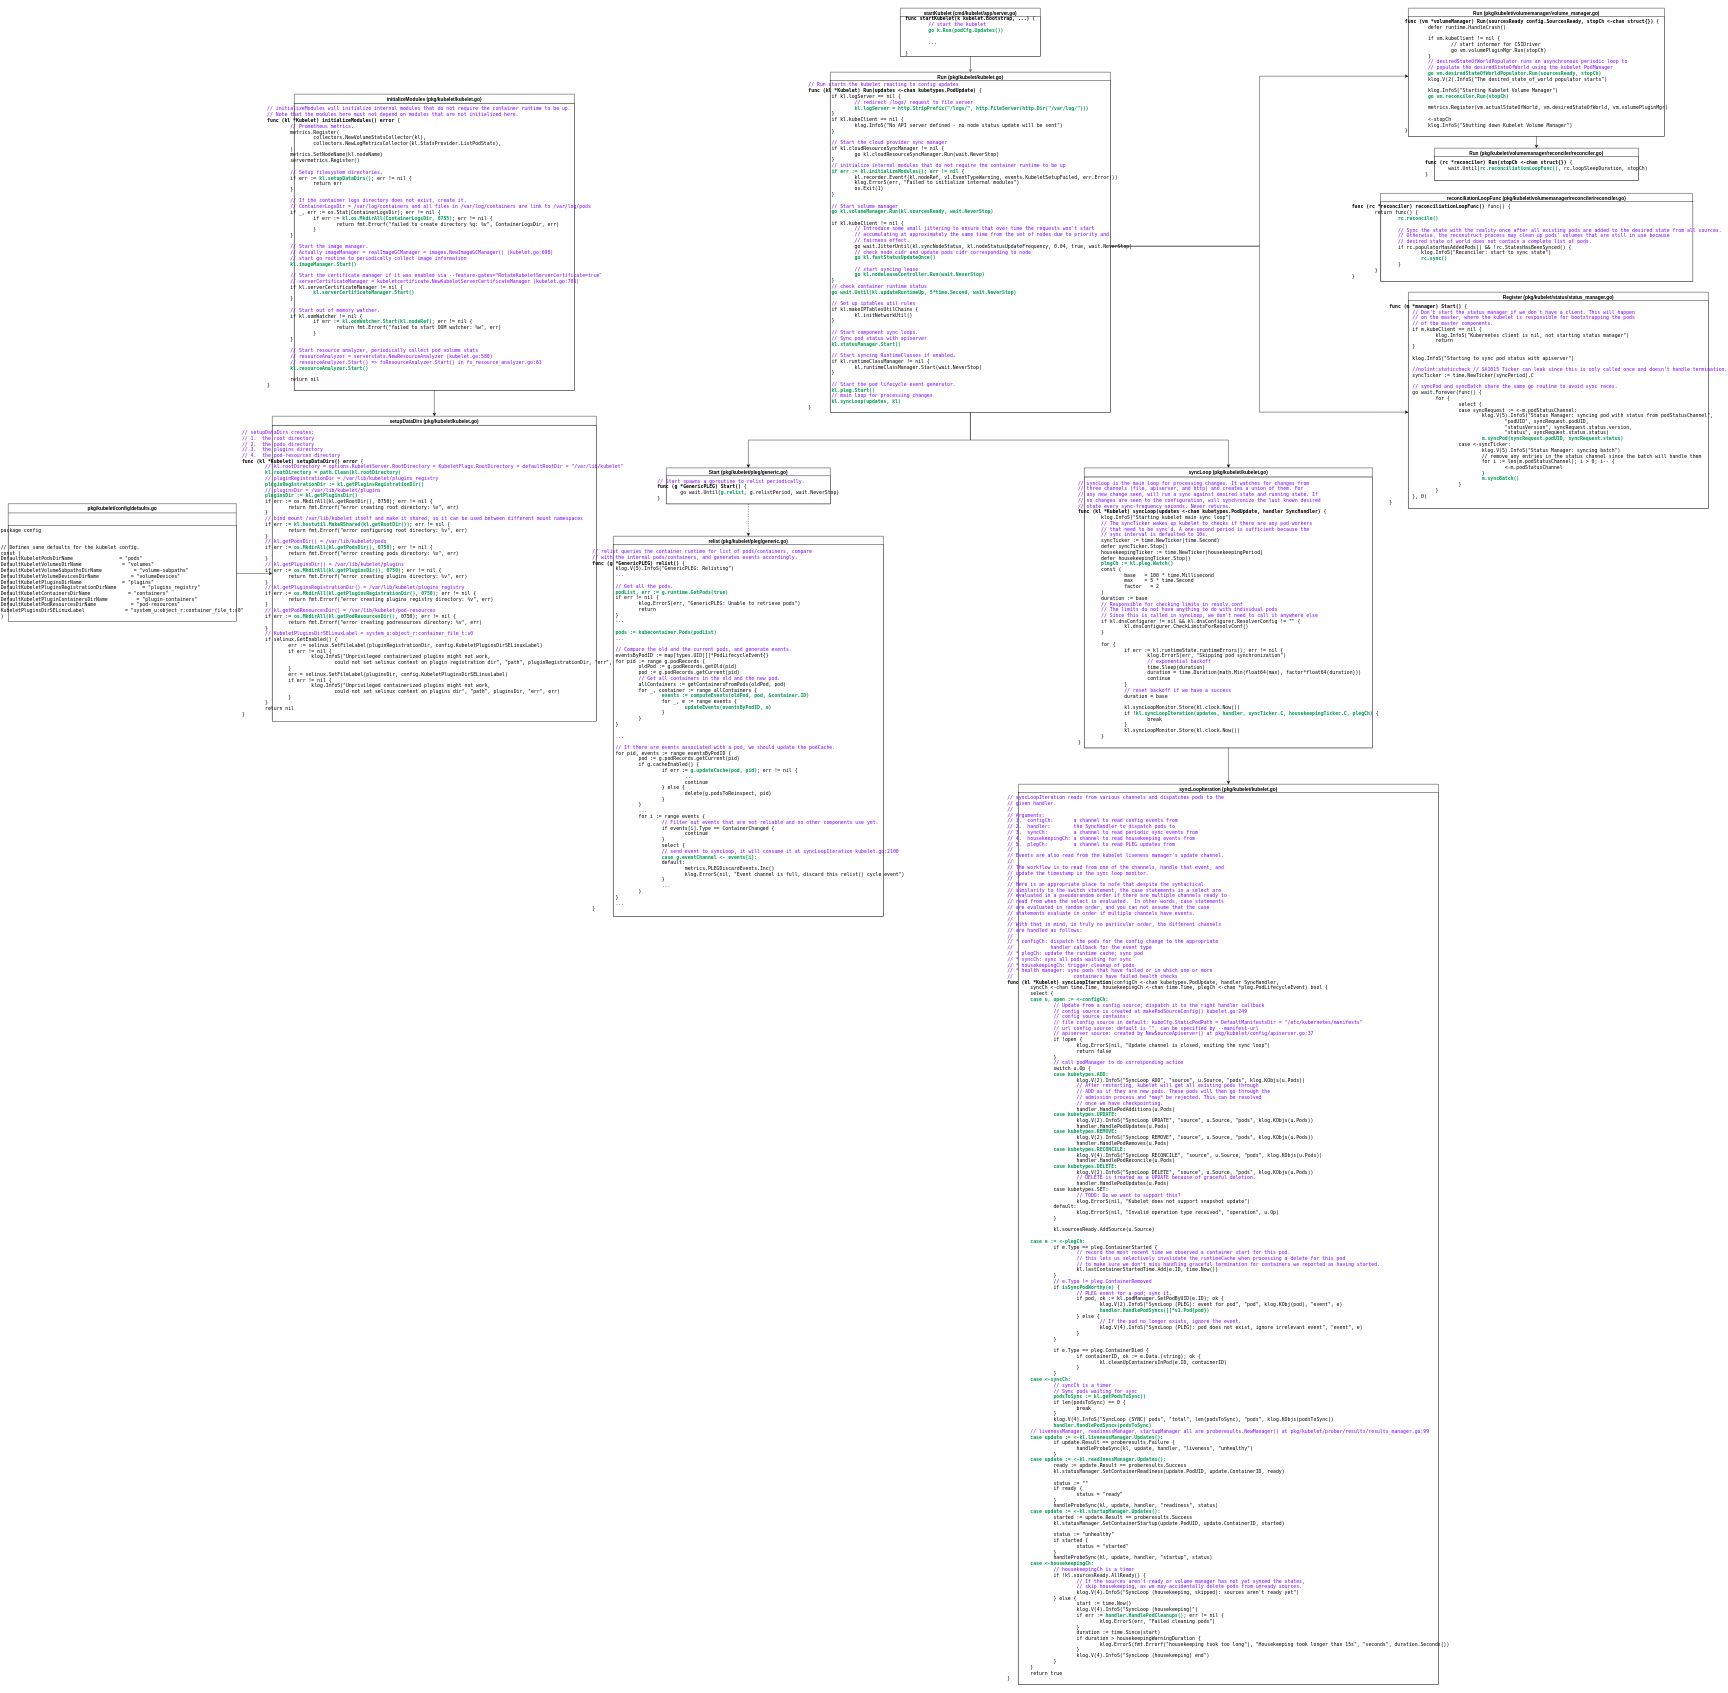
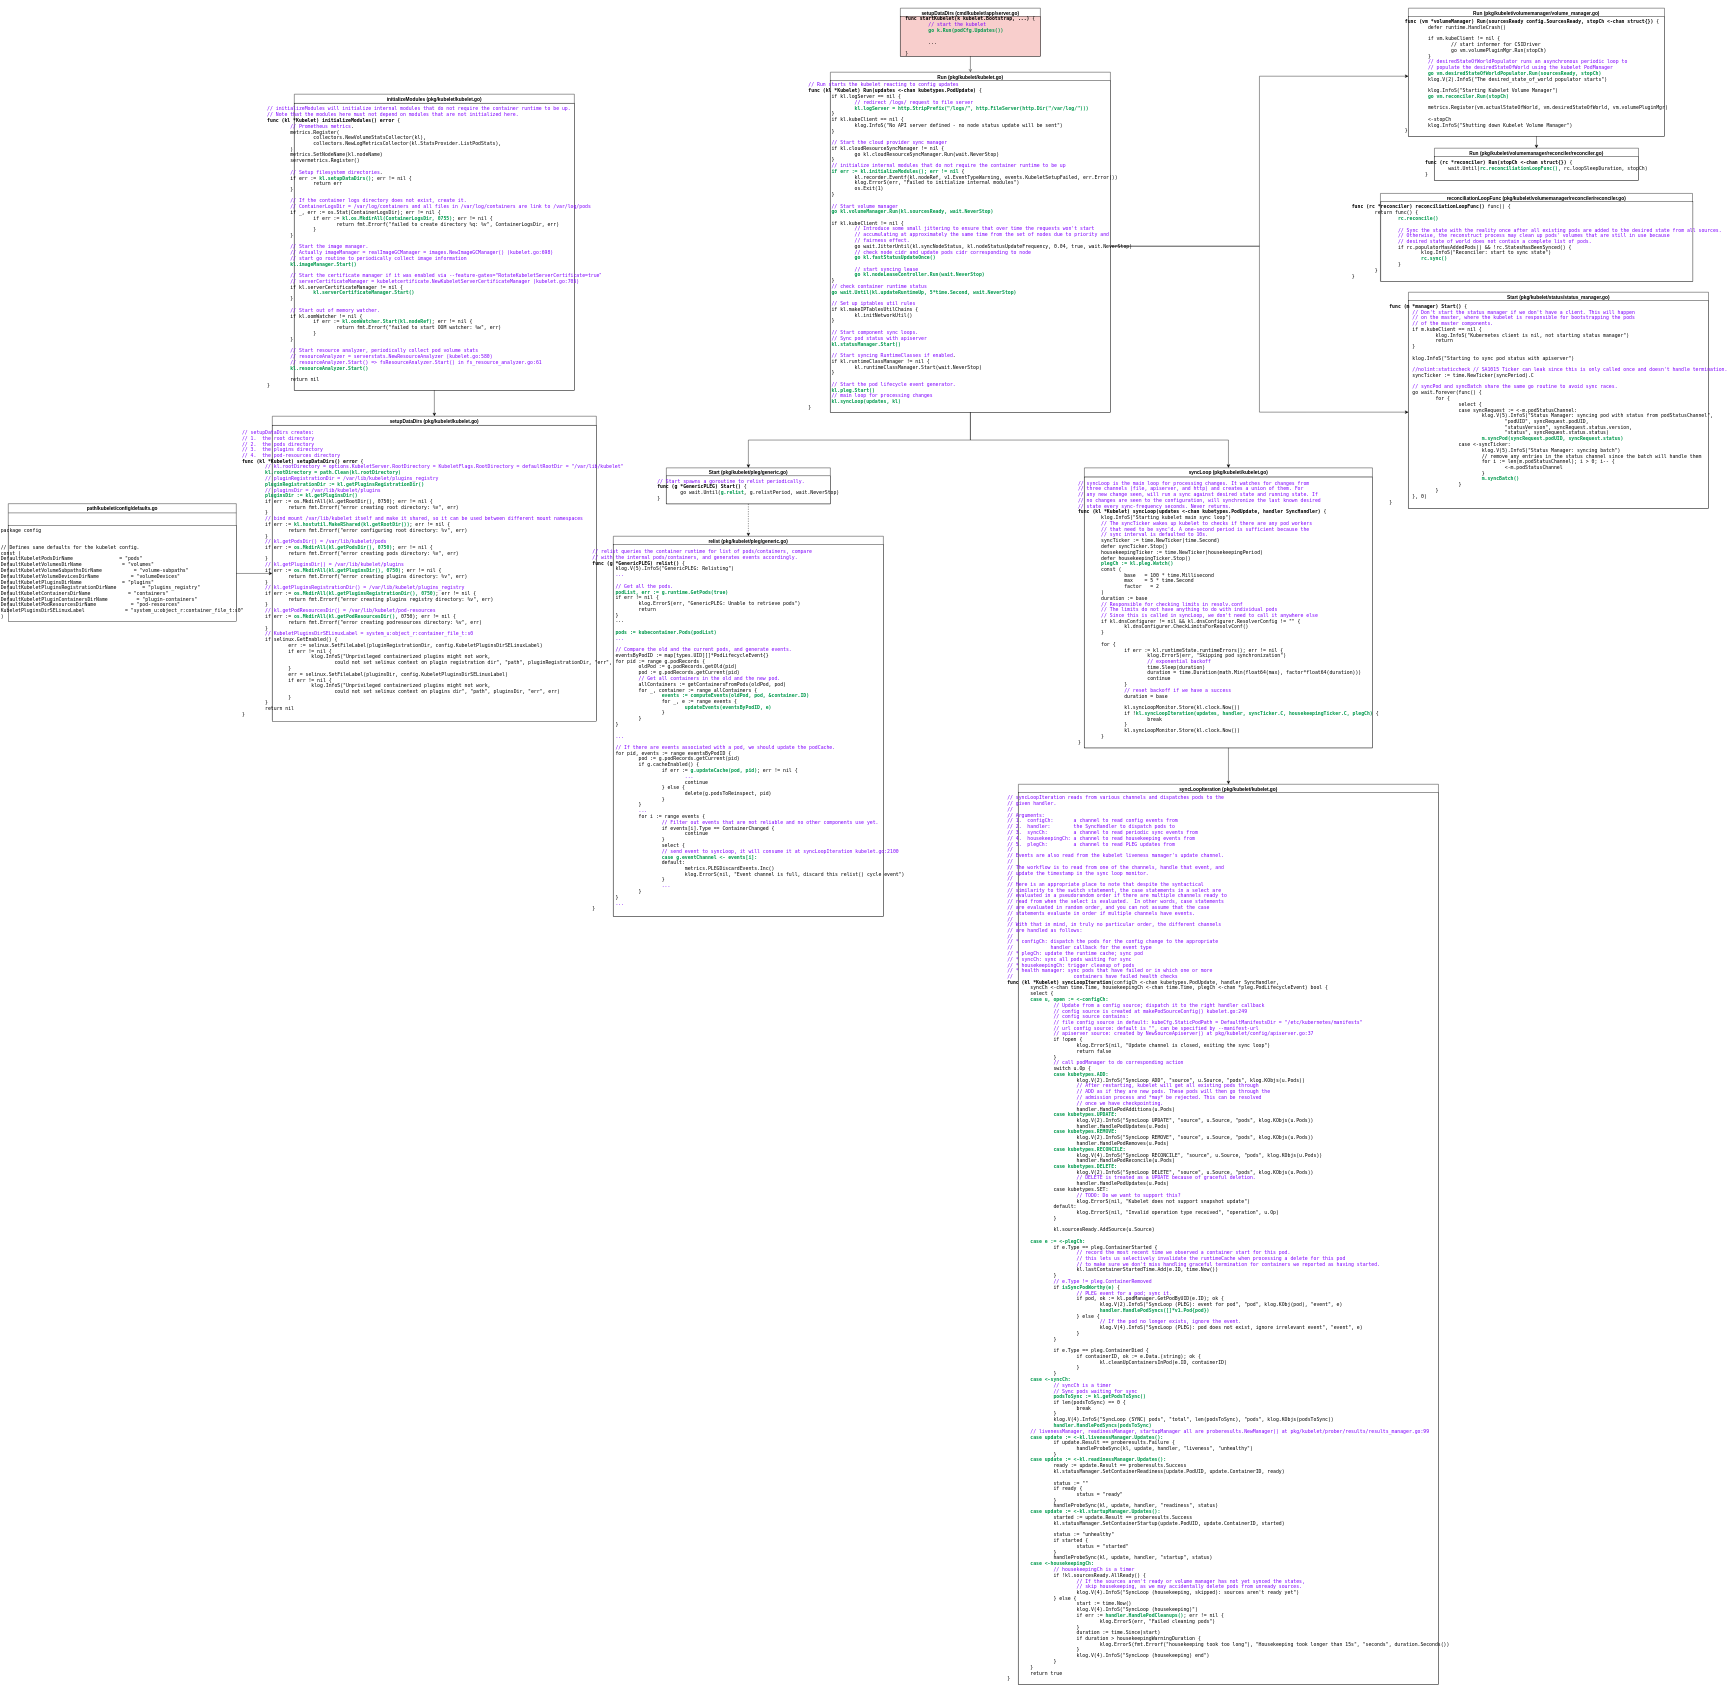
node "startKubelet (cmd/kubelet/app/server.go)": label "startKubelet (cmd/kubelet/app/server.go)" -> "setupDataDirs (cmd/kubelet/app/server.go)"
node "func startKubelet(k kubelet.Bootstrap, ...) { // start the kubelet go k.Run(podCfg.Updates()) ... }": fillcolor #ffffff -> #f8cecc
node "Register (pkg/kubelet/status/status_manager.go)": label "Register (pkg/kubelet/status/status_manager.go)" -> "Start (pkg/kubelet/status/status_manager.go)"
node "pkg/kubelet/config/defaults.go": label "pkg/kubelet/config/defaults.go" -> "path/kubelet/config/defaults.go"
